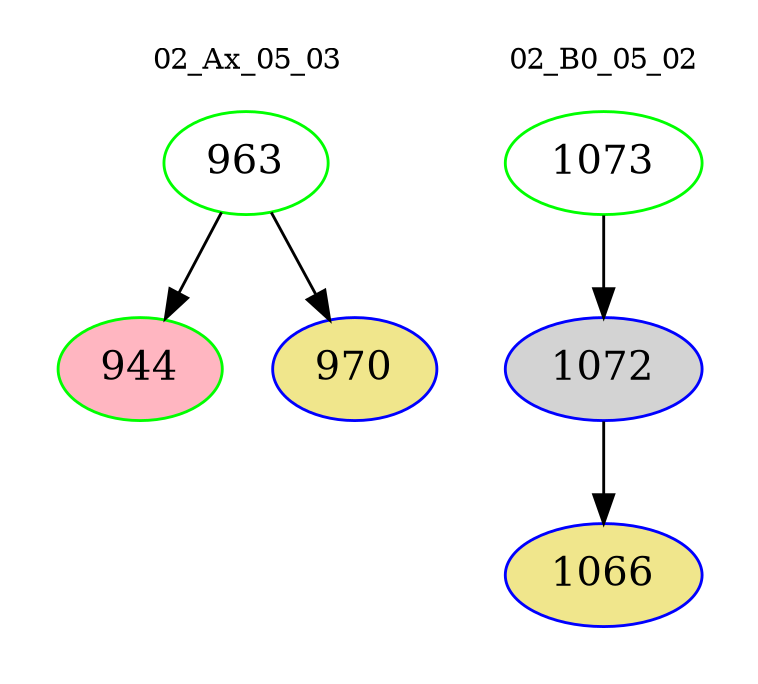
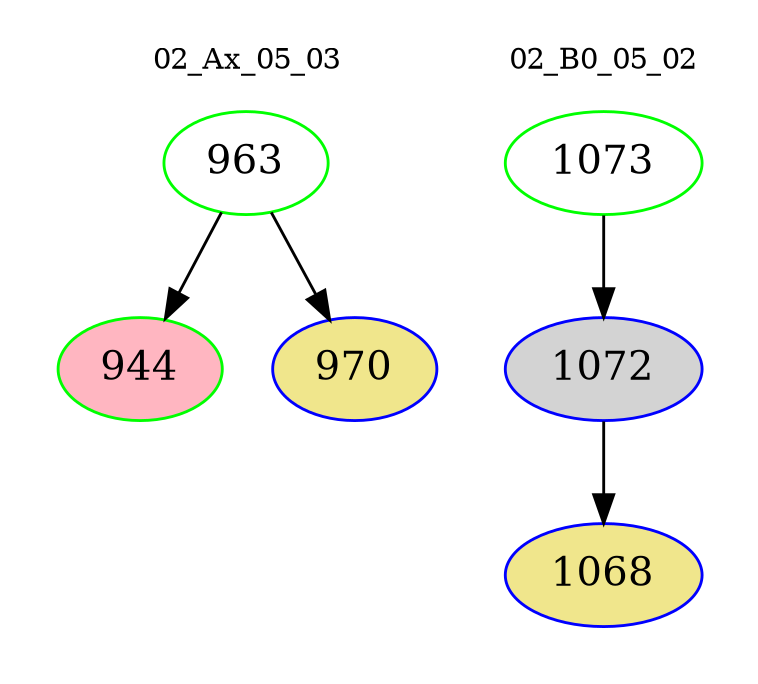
node "1066": label "1066" -> "1068"
